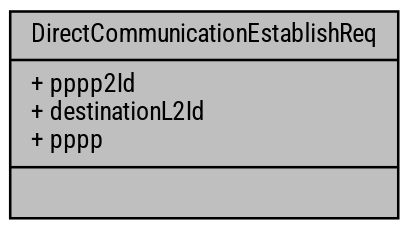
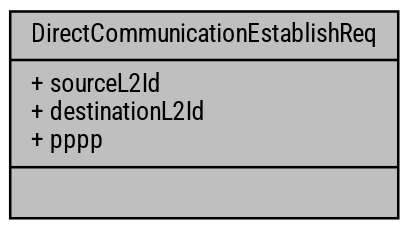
node "DirectCommunicationEstablishReq": text "+ pppp2Id" -> "+ sourceL2Id"
